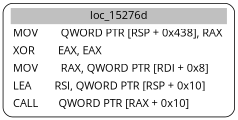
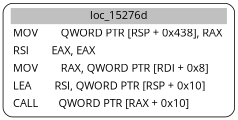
node "loc_15276d": text "XOR        EAX, EAX" -> "RSI        EAX, EAX"
